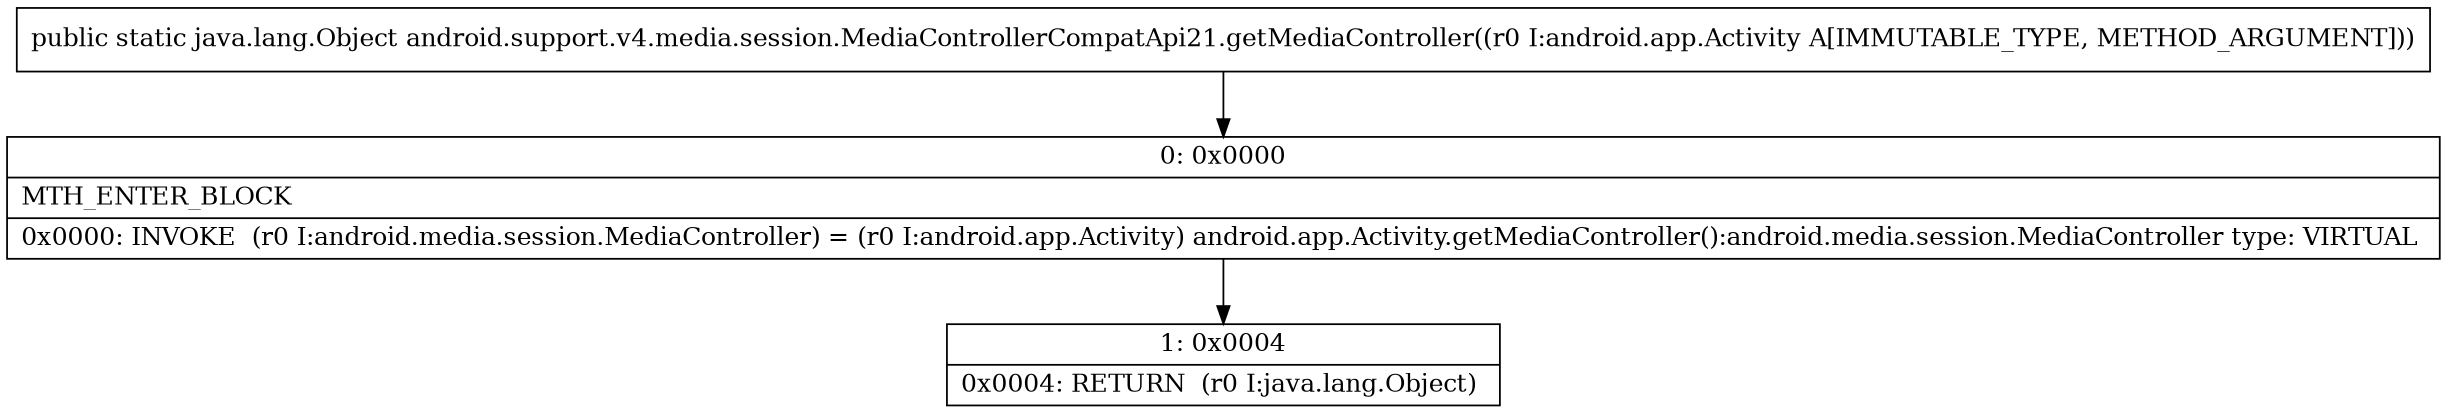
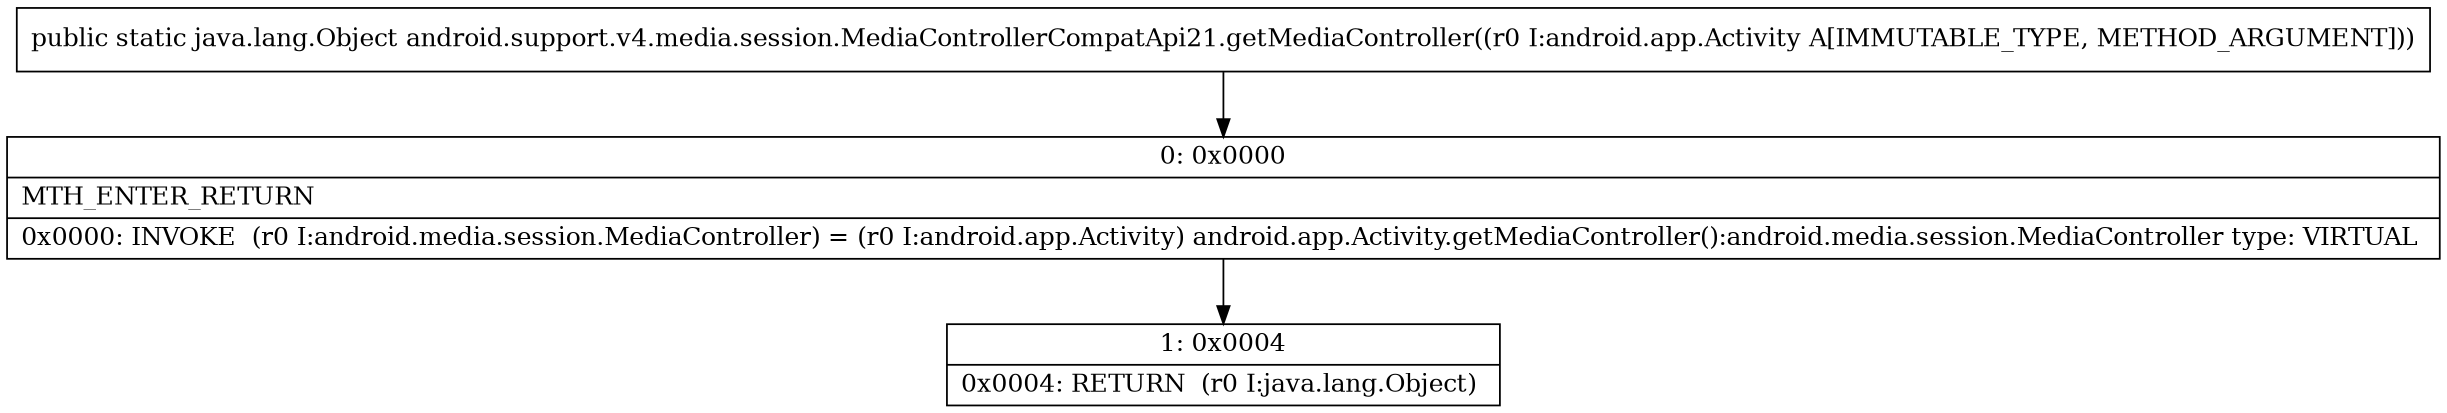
node "0: 0x0000": text "MTH_ENTER_BLOCK" -> "MTH_ENTER_RETURN"
